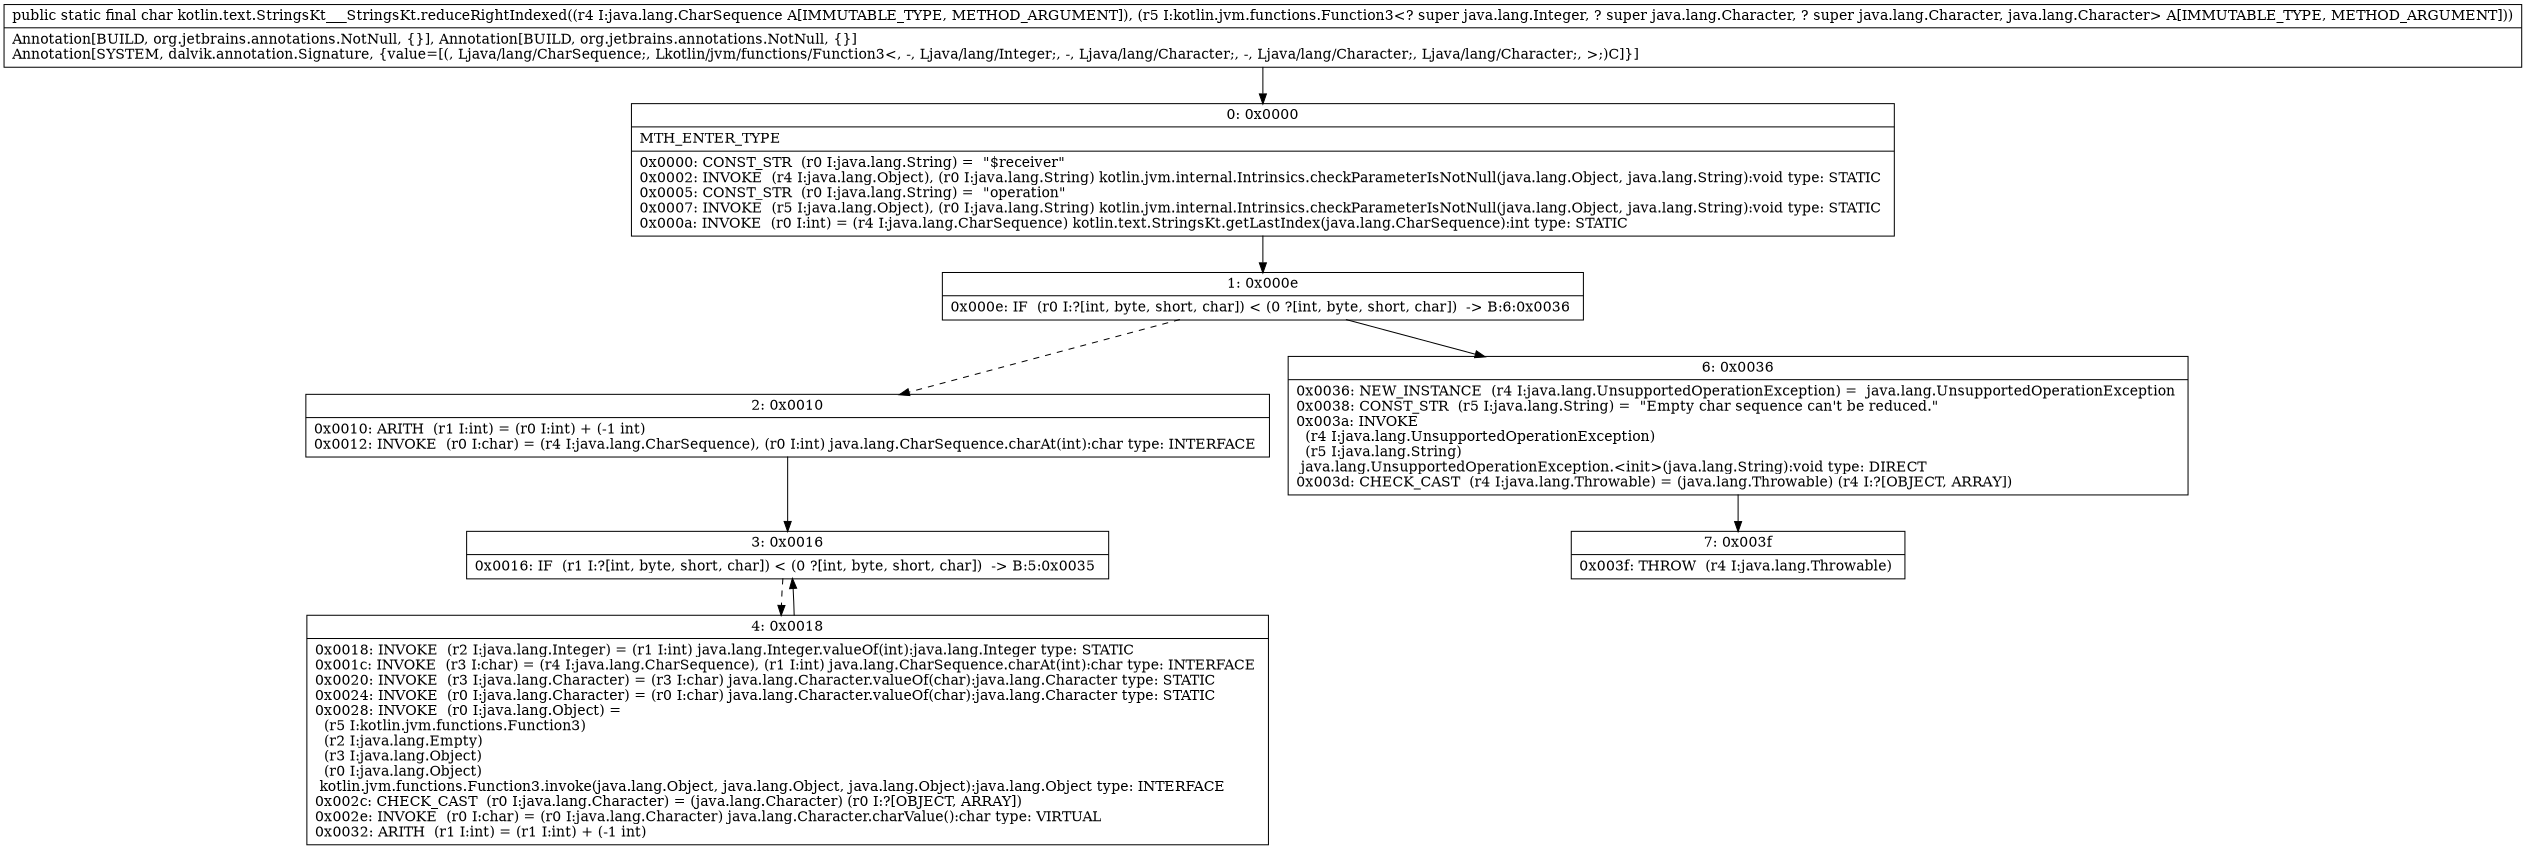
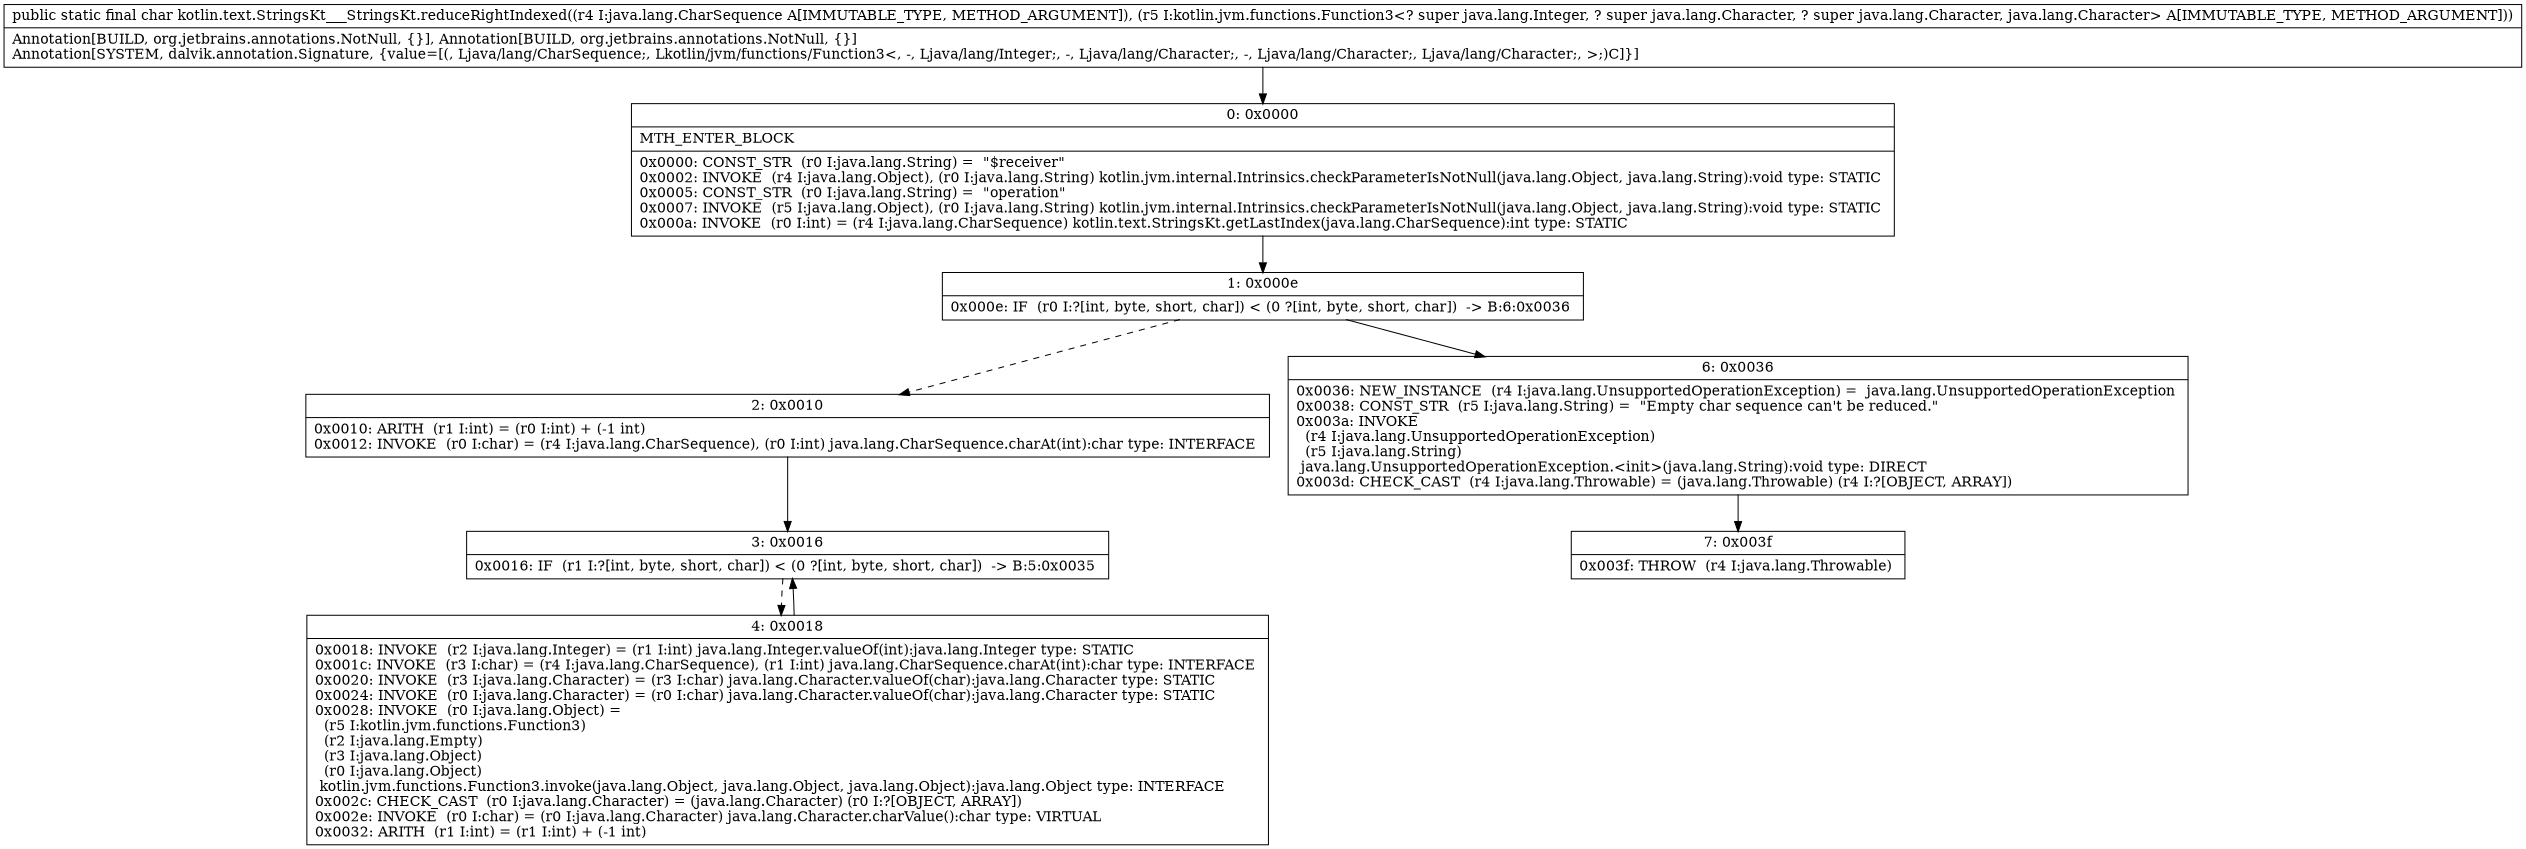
node "0: 0x0000": text "MTH_ENTER_TYPE" -> "MTH_ENTER_BLOCK"
